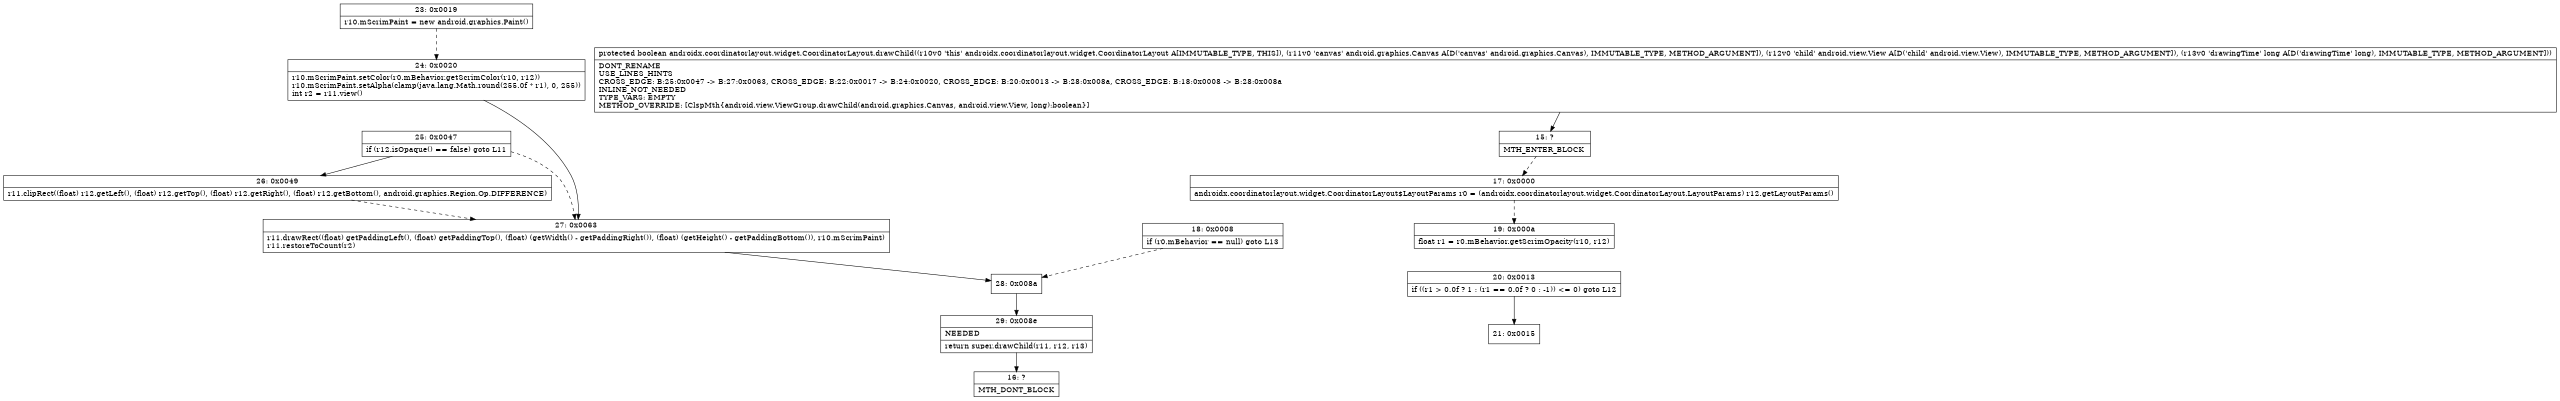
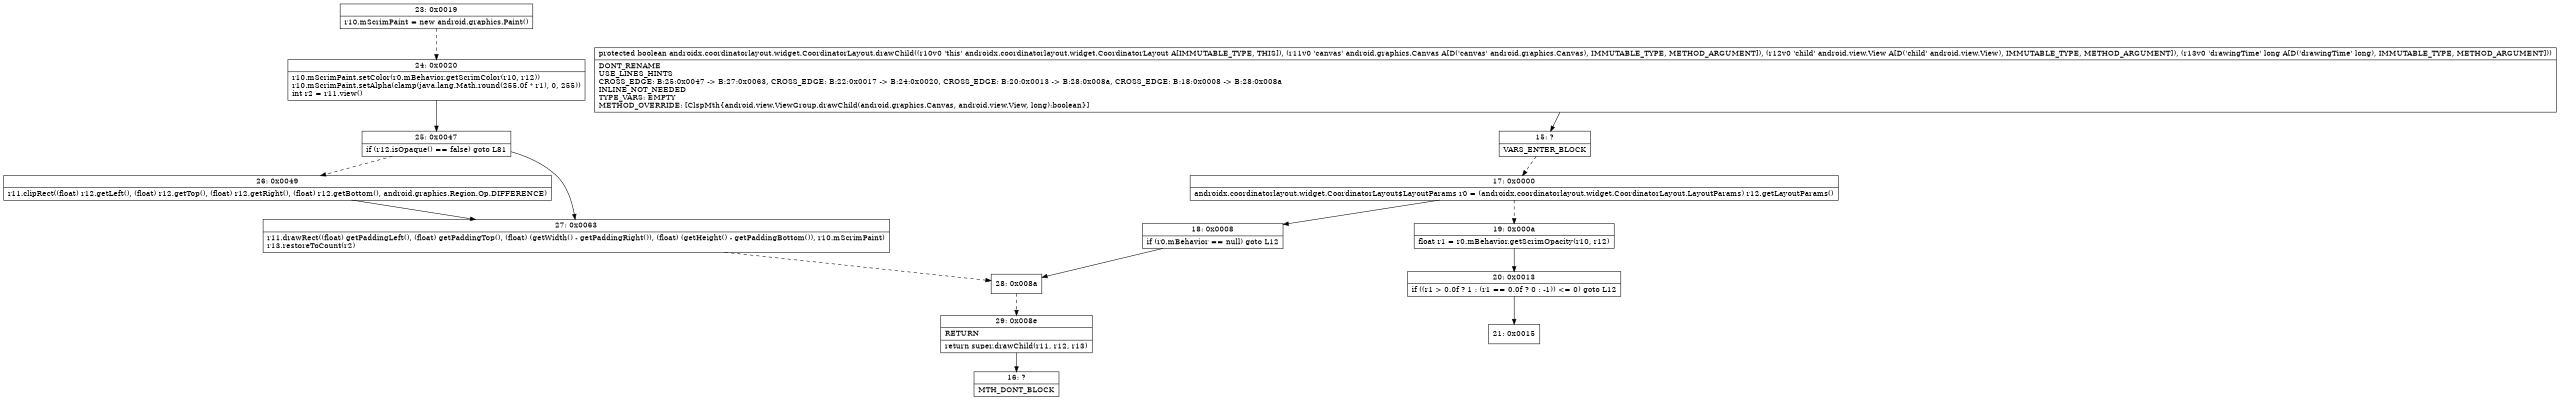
edge "24: 0x0020" -> "27: 0x0063": now "24: 0x0020" -> "25: 0x0047"
node "25: 0x0047": text "if (r12.isOpaque() == false) goto L11" -> "if (r12.isOpaque() == false) goto L81"
node "15: ?": text "MTH_ENTER_BLOCK" -> "VARS_ENTER_BLOCK"
edge "25: 0x0047" -> "26: 0x0049": style solid -> dashed
edge "25: 0x0047" -> "27: 0x0063": style dashed -> solid
edge "26: 0x0049" -> "27: 0x0063": style dashed -> solid
edge "17: 0x0000" -> "18: 0x0008": added
node "18: 0x0008": text "if (r0.mBehavior == null) goto L13" -> "if (r0.mBehavior == null) goto L12"
node "27: 0x0063": text "r11.restoreToCount(r2)" -> "r13.restoreToCount(r2)"
edge "19: 0x000a" -> "20: 0x0013": added
edge "18: 0x0008" -> "28: 0x008a": style dashed -> solid
edge "27: 0x0063" -> "28: 0x008a": style solid -> dashed
edge "28: 0x008a" -> "29: 0x008e": style solid -> dashed
node "29: 0x008e": text "NEEDED" -> "RETURN"
